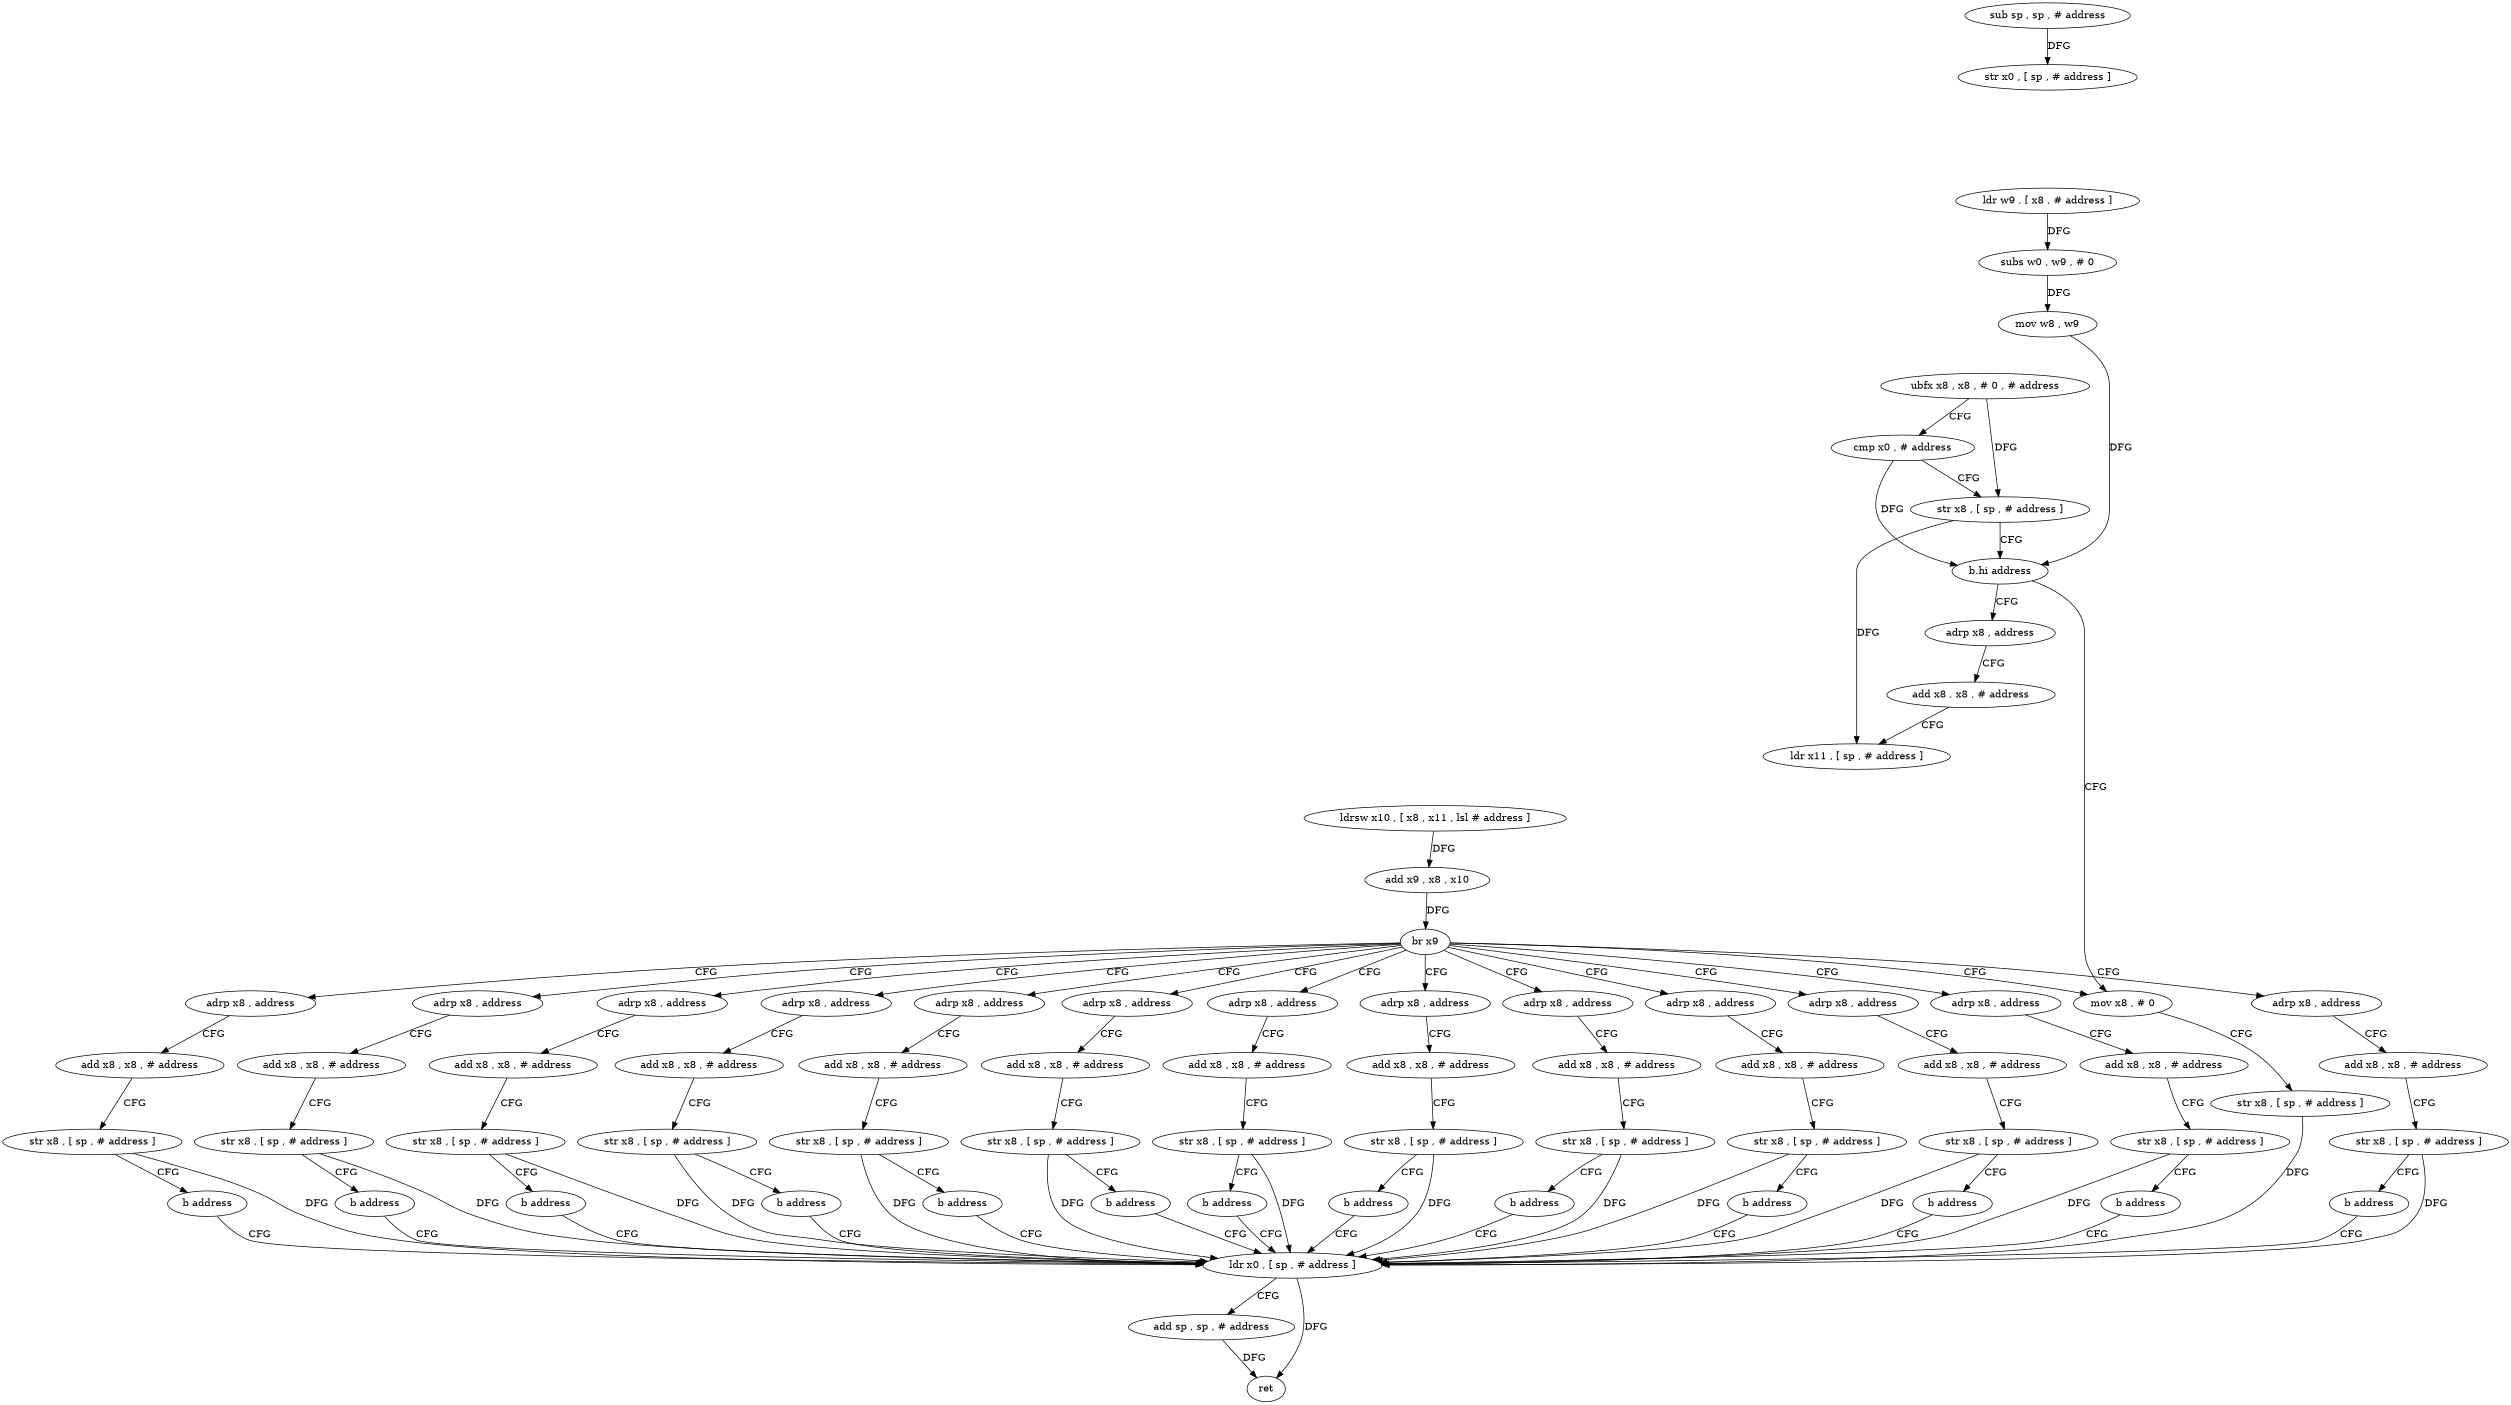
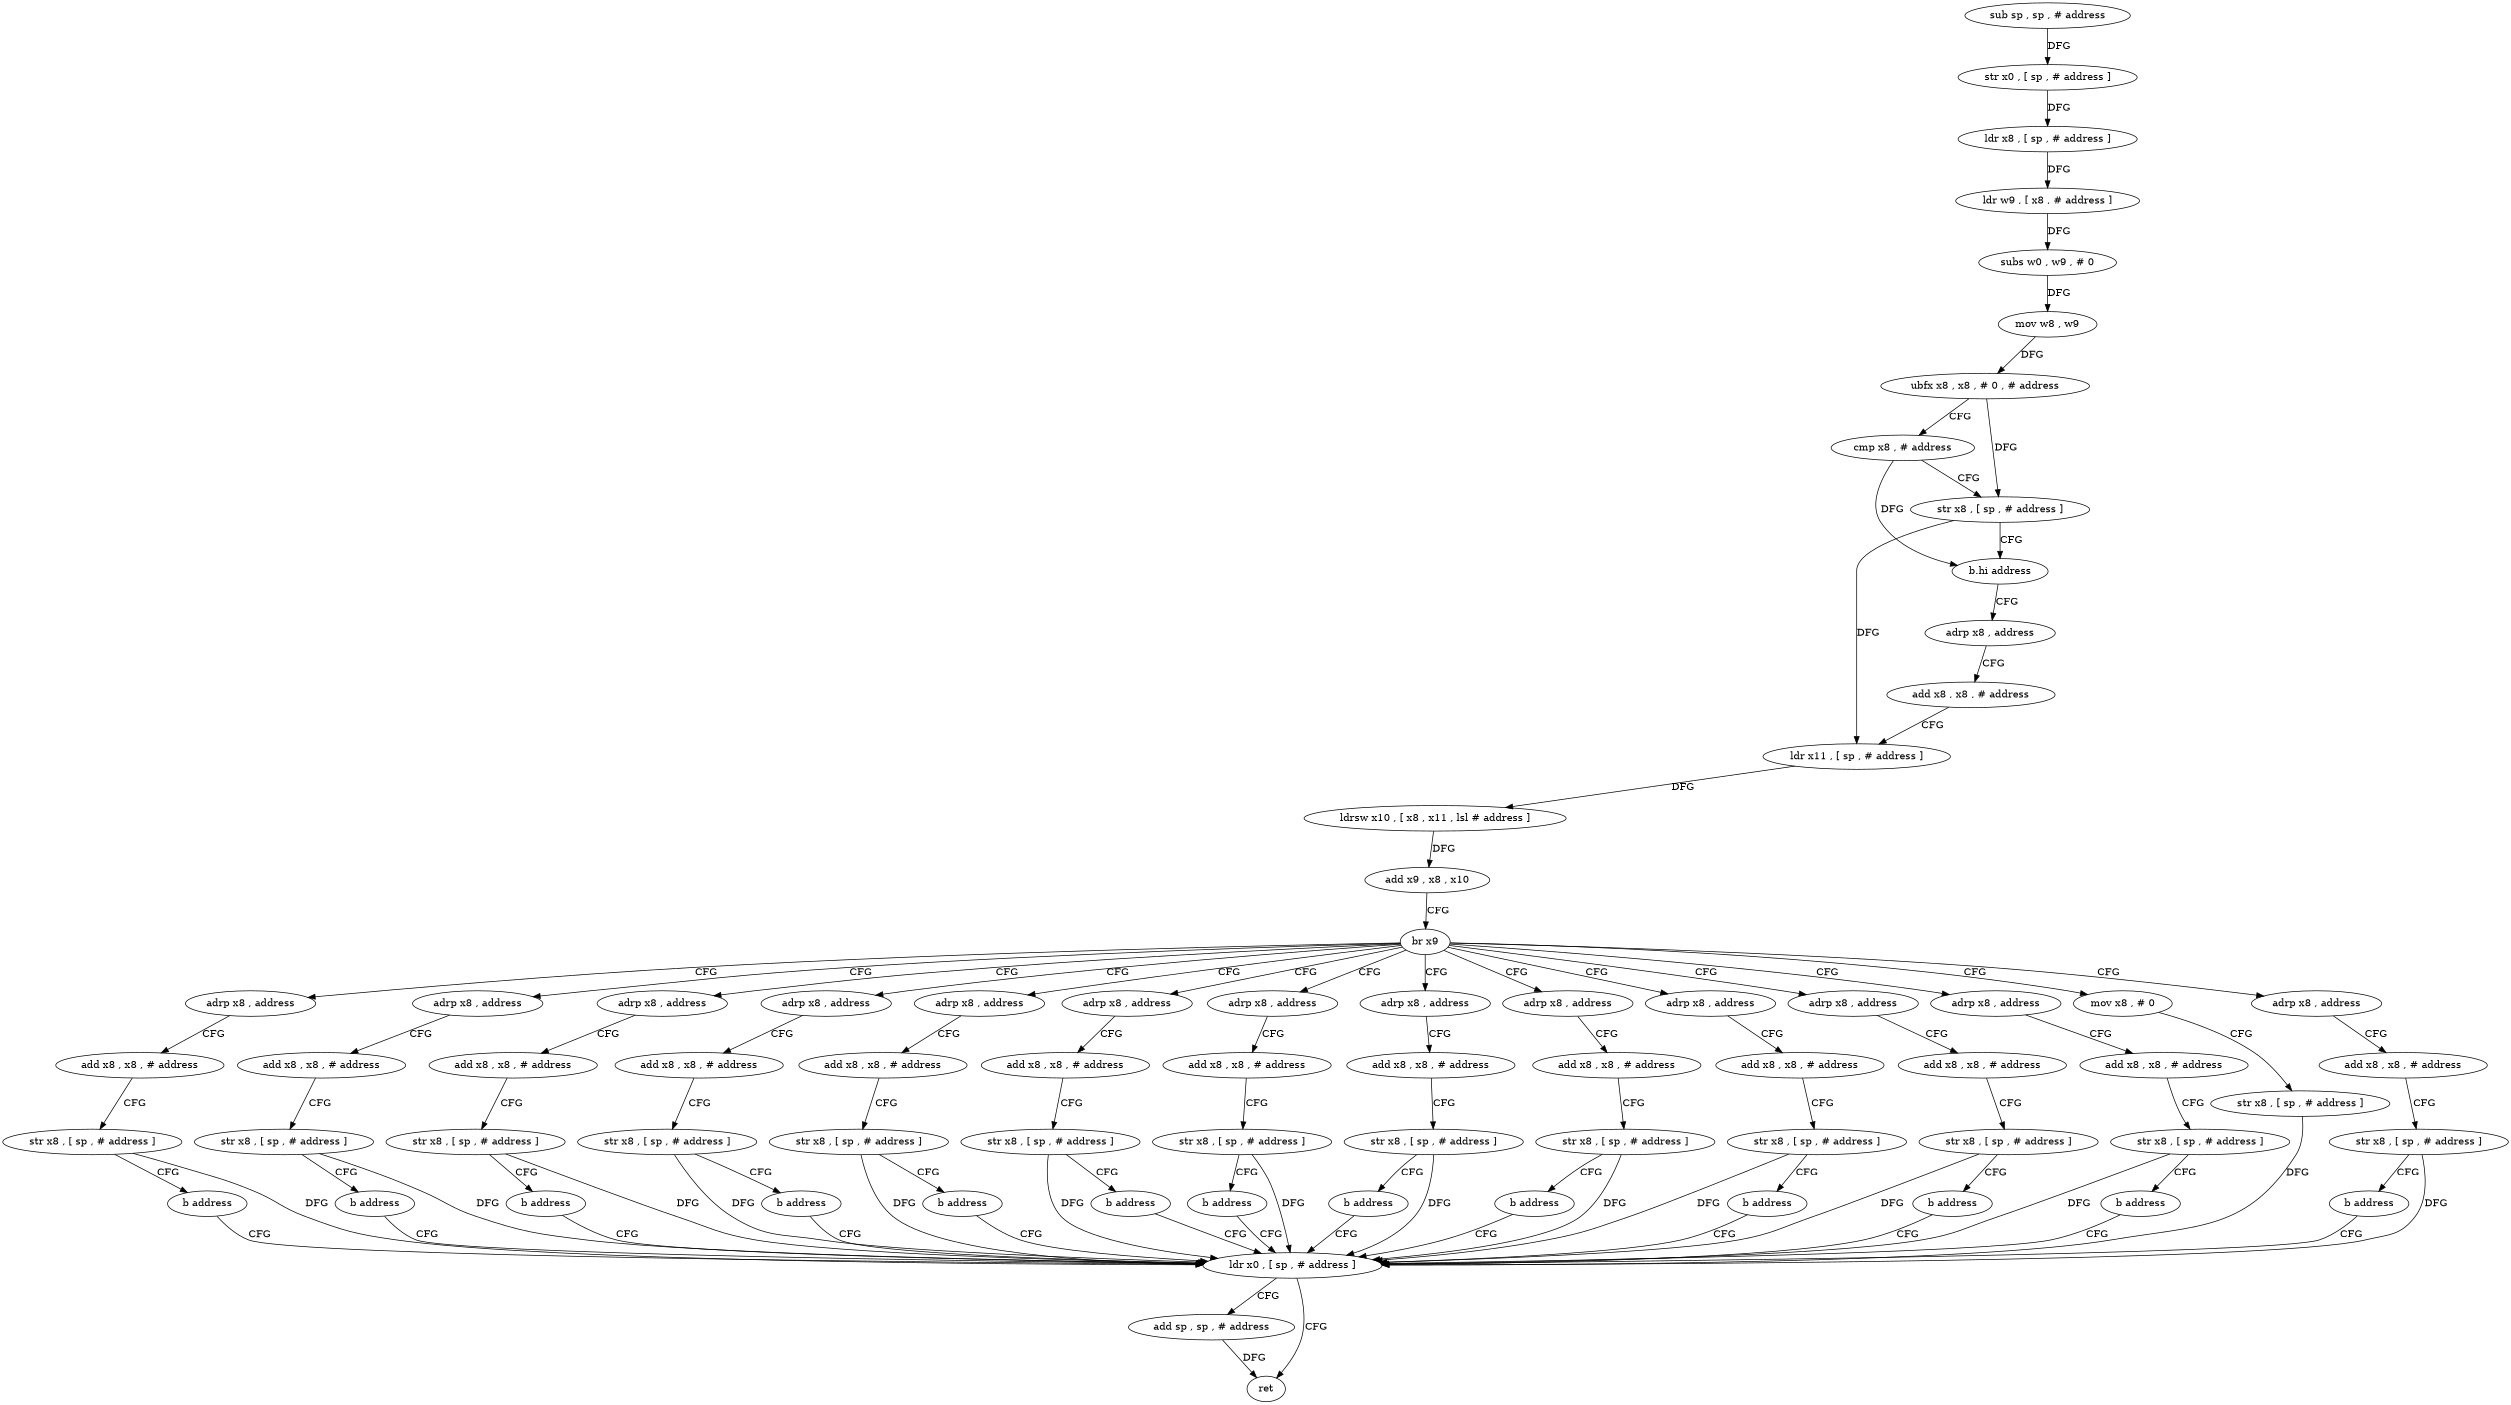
node "ldr x8 , [ sp , # address ]": added
node "cmp x0 , # address": label "cmp x0 , # address" -> "cmp x8 , # address"
edge "mov w8 , w9" -> "b.hi address": now "mov w8 , w9" -> "ubfx x8 , x8 , # 0 , # address"
edge "b.hi address" -> "mov x8 , # 0": removed, label "CFG"
edge "ldr x11 , [ sp , # address ]" -> "ldrsw x10 , [ x8 , x11 , lsl # address ]": added, label "DFG"
edge "add x9 , x8 , x10" -> "br x9": label "DFG" -> "CFG"
edge "ldr x0 , [ sp , # address ]" -> "ret": label "DFG" -> "CFG"
